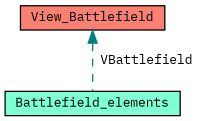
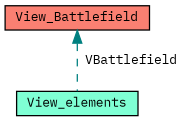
node "Battlefield_elements": label "Battlefield_elements" -> "View_elements"
